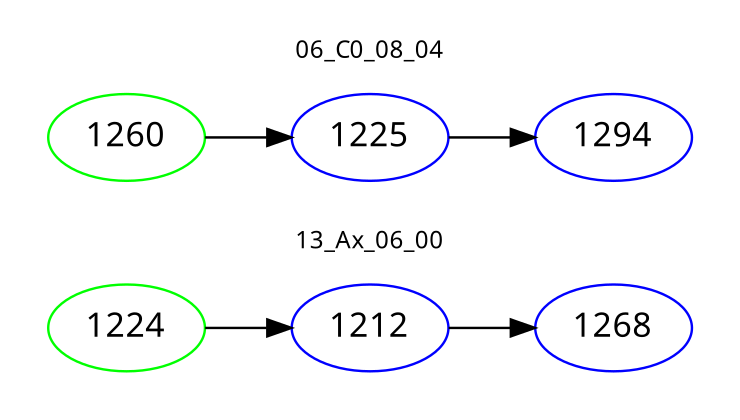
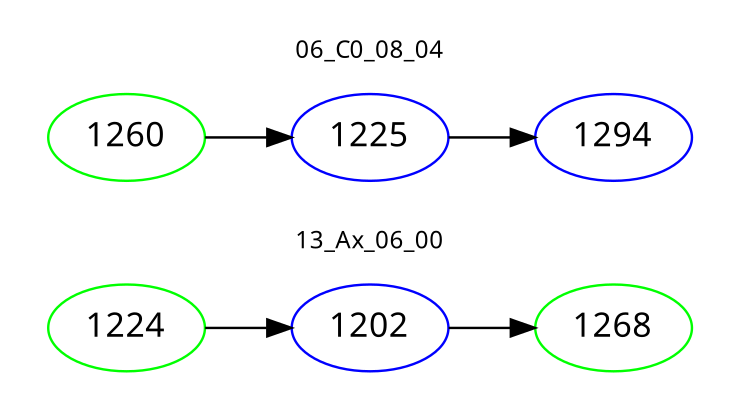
node "1212": label "1212" -> "1202"
node "1268": color blue -> green
